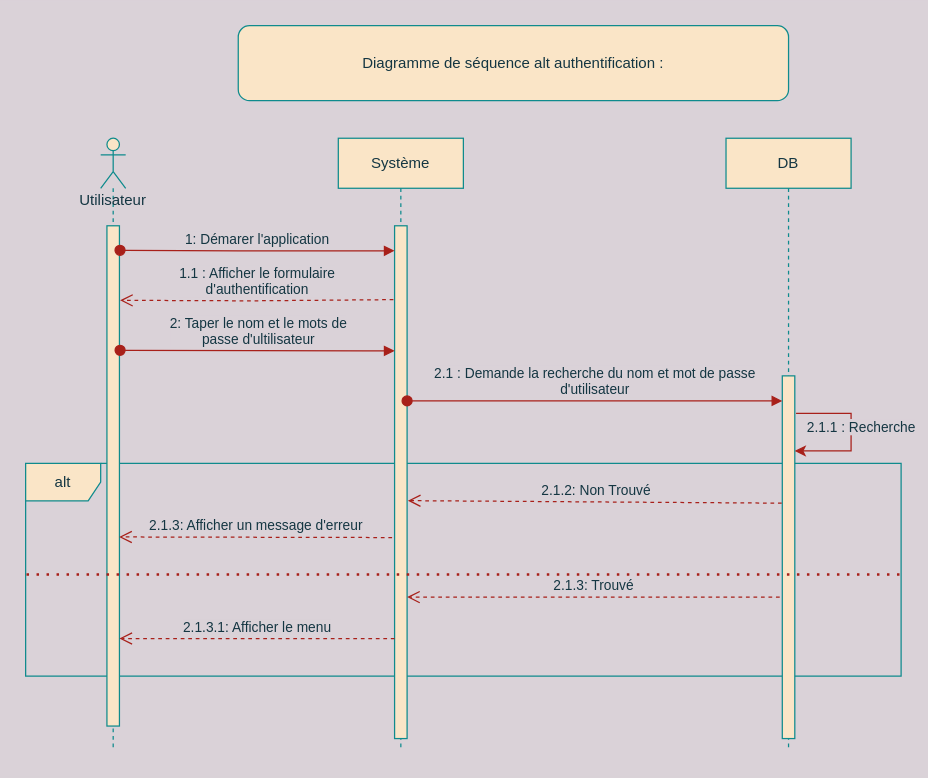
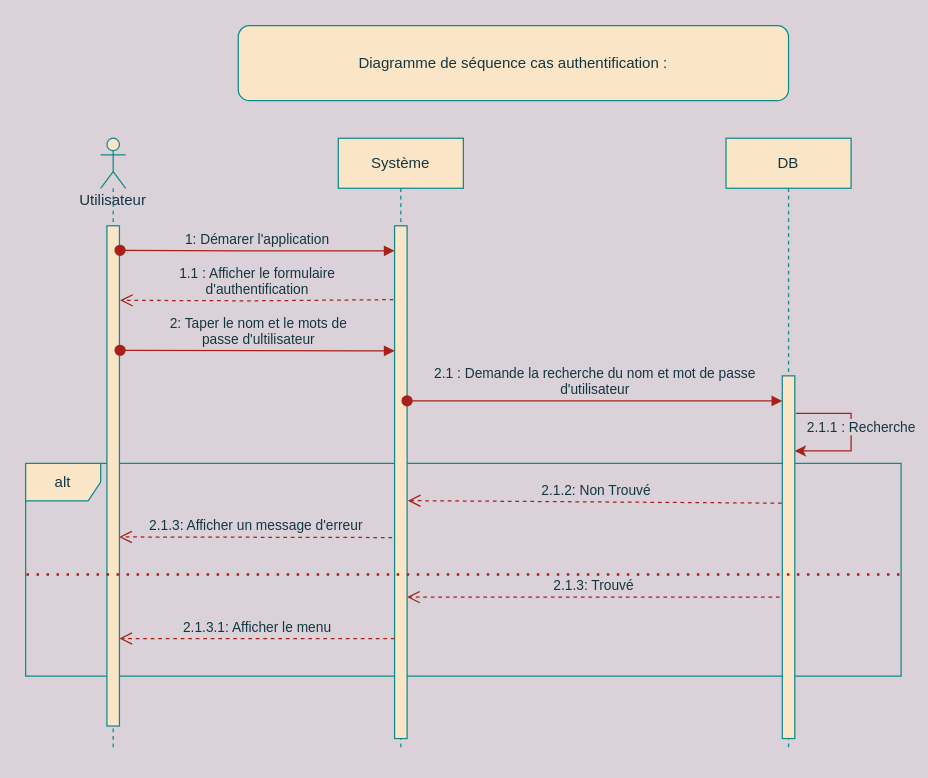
node "Diagramme de séquence alt authentification :": label "Diagramme de séquence alt authentification :" -> "Diagramme de séquence cas authentification :"
